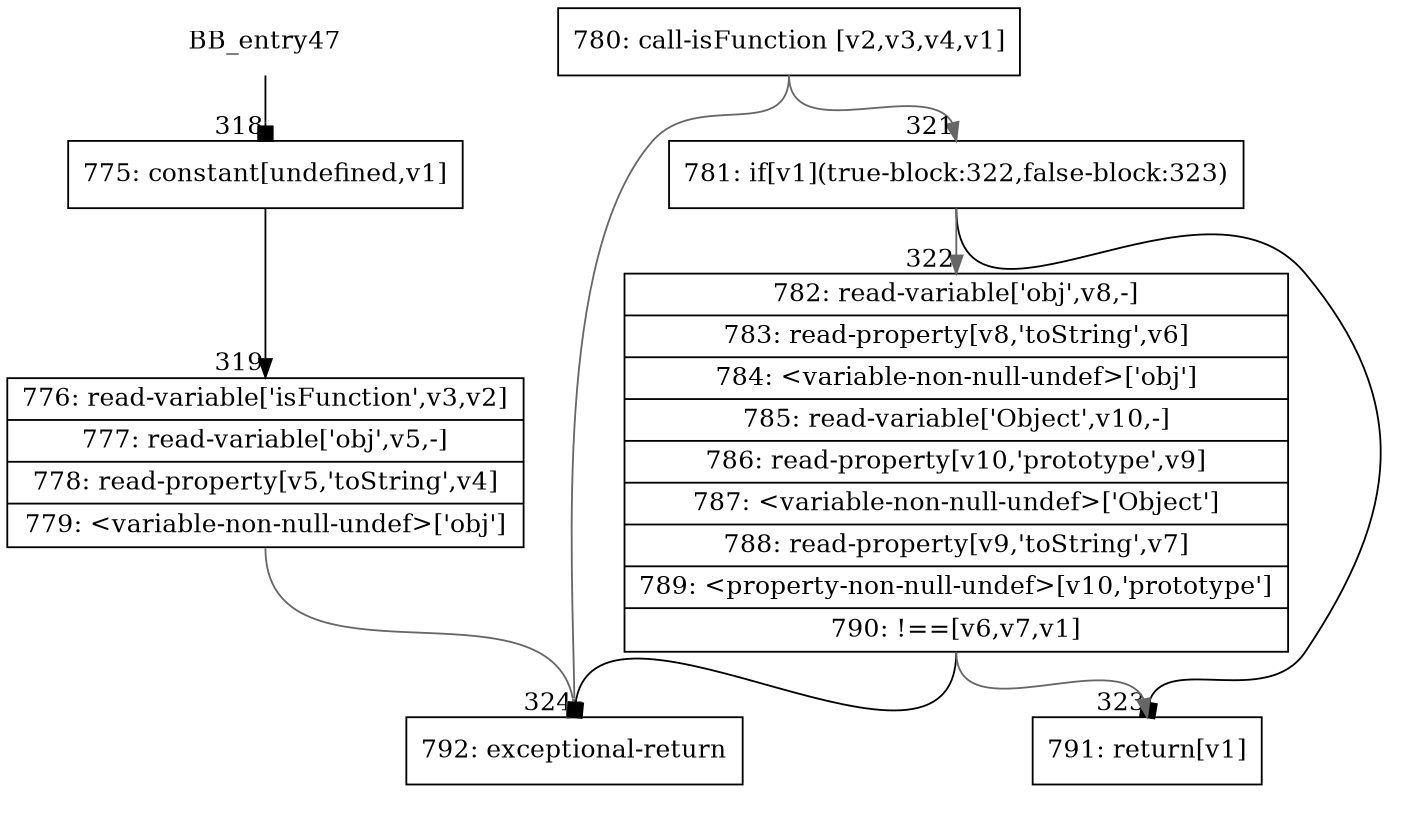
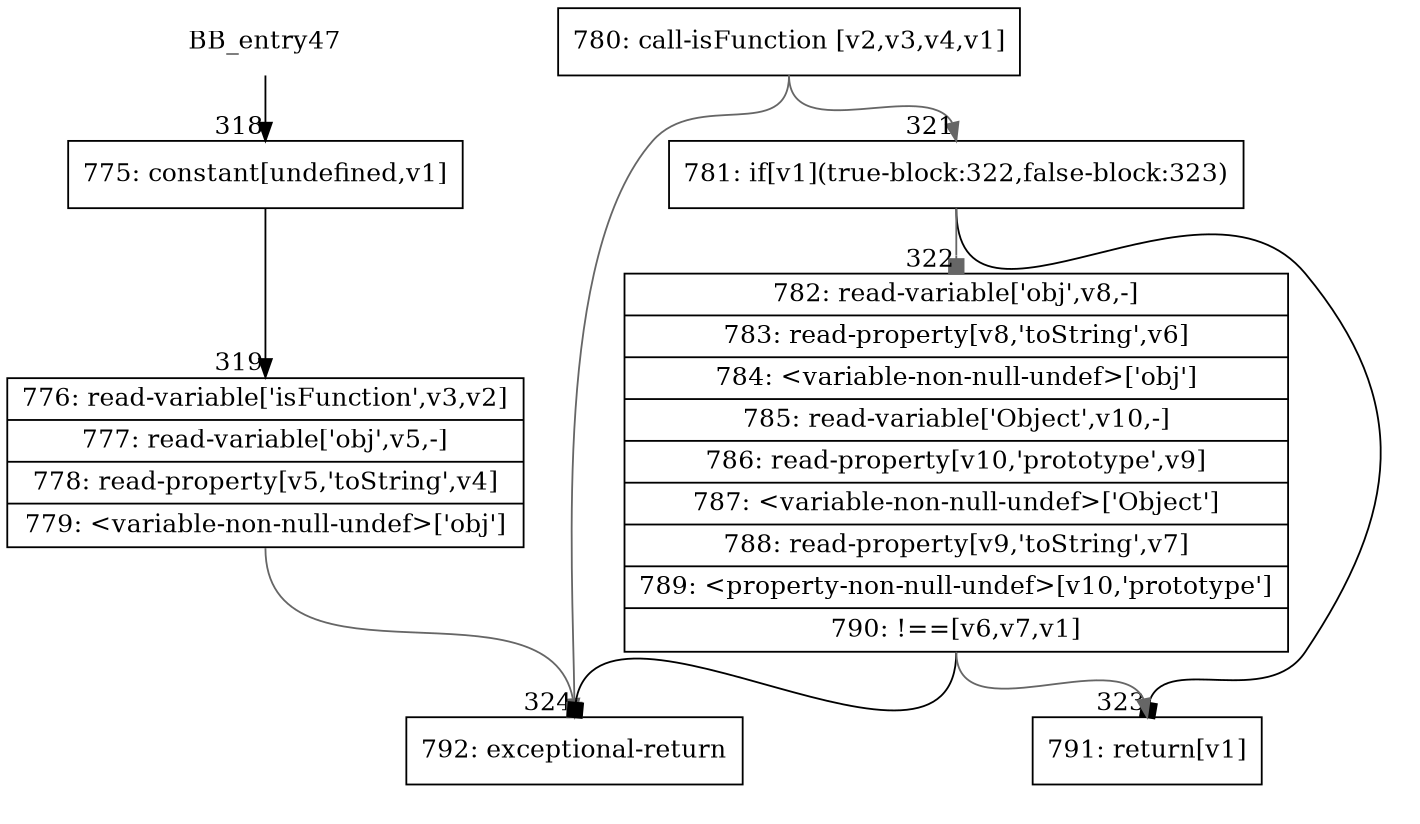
edge "BB_entry47" -> "775: constant[undefined,v1]": arrowhead box -> normal
edge "781: if[v1](true-block:322,false-block:323)" -> "782: read-variable['obj',v8,-]": arrowhead normal -> box
edge "776: read-variable['isFunction',v3,v2]" -> "792: exceptional-return": arrowhead box -> normal
